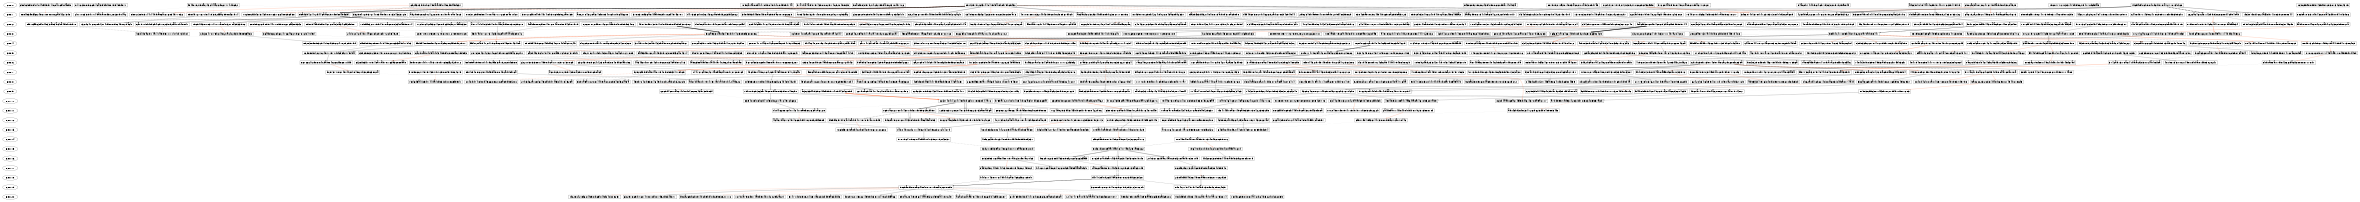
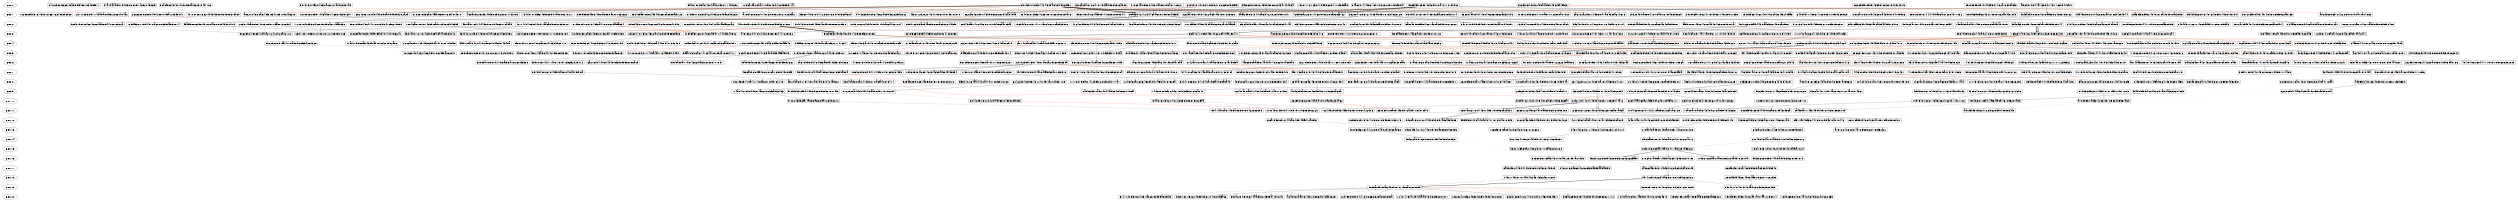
edge "dfc4f934-ab23-4d09-90f6-ea2f6bdd2876" -> "c67426dc-221c-4089-ba1e-d4b533247207": now "dfc4f934-ab23-4d09-90f6-ea2f6bdd2876" -> "d683f815-0271-4f63-a6f2-38f790c27629"
